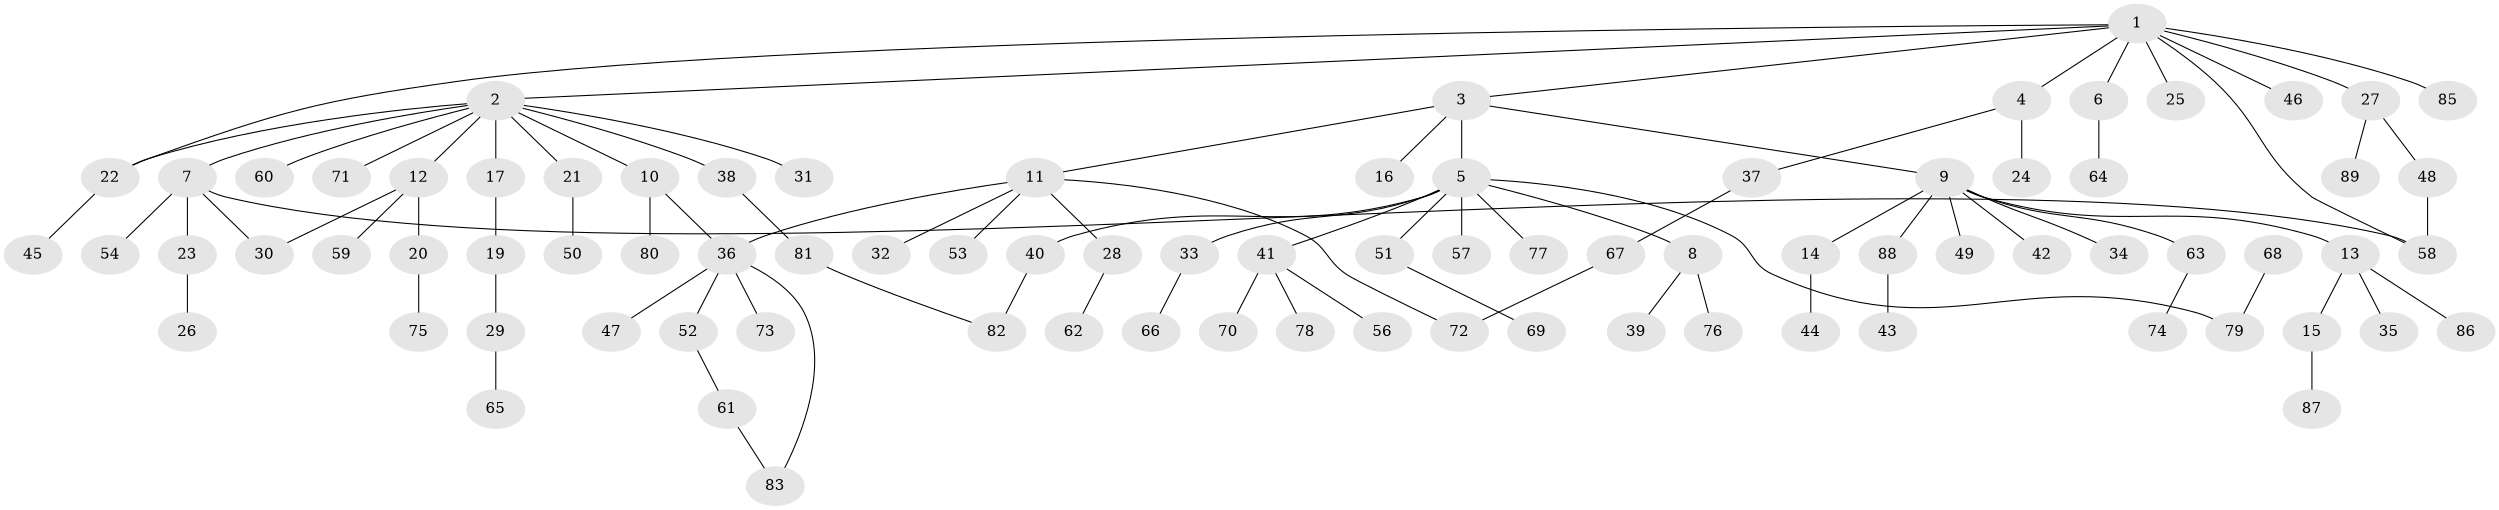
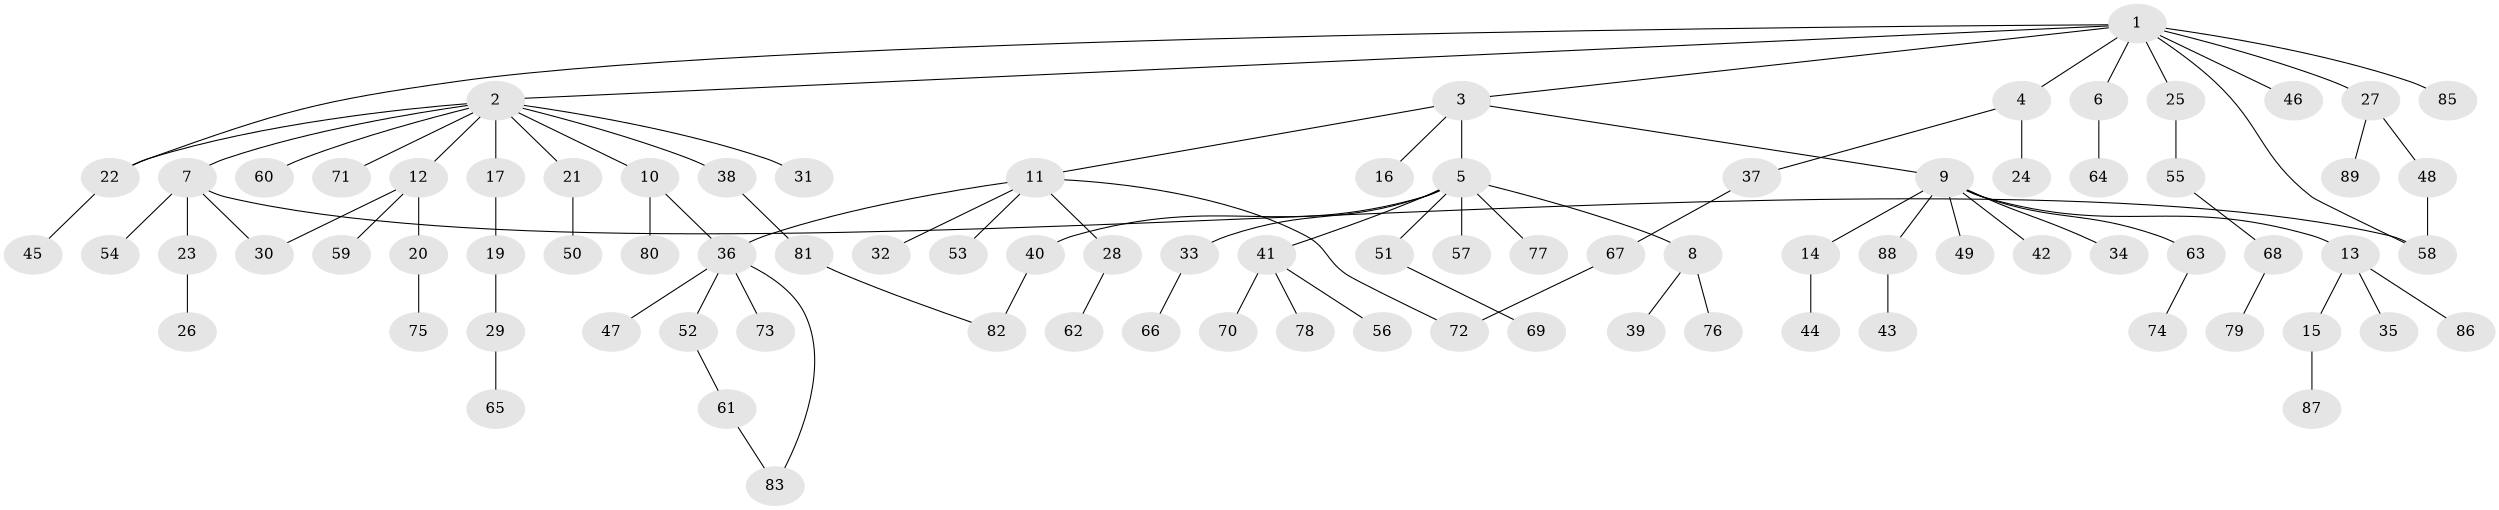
node "55": added
edge "5" -- "79": removed
